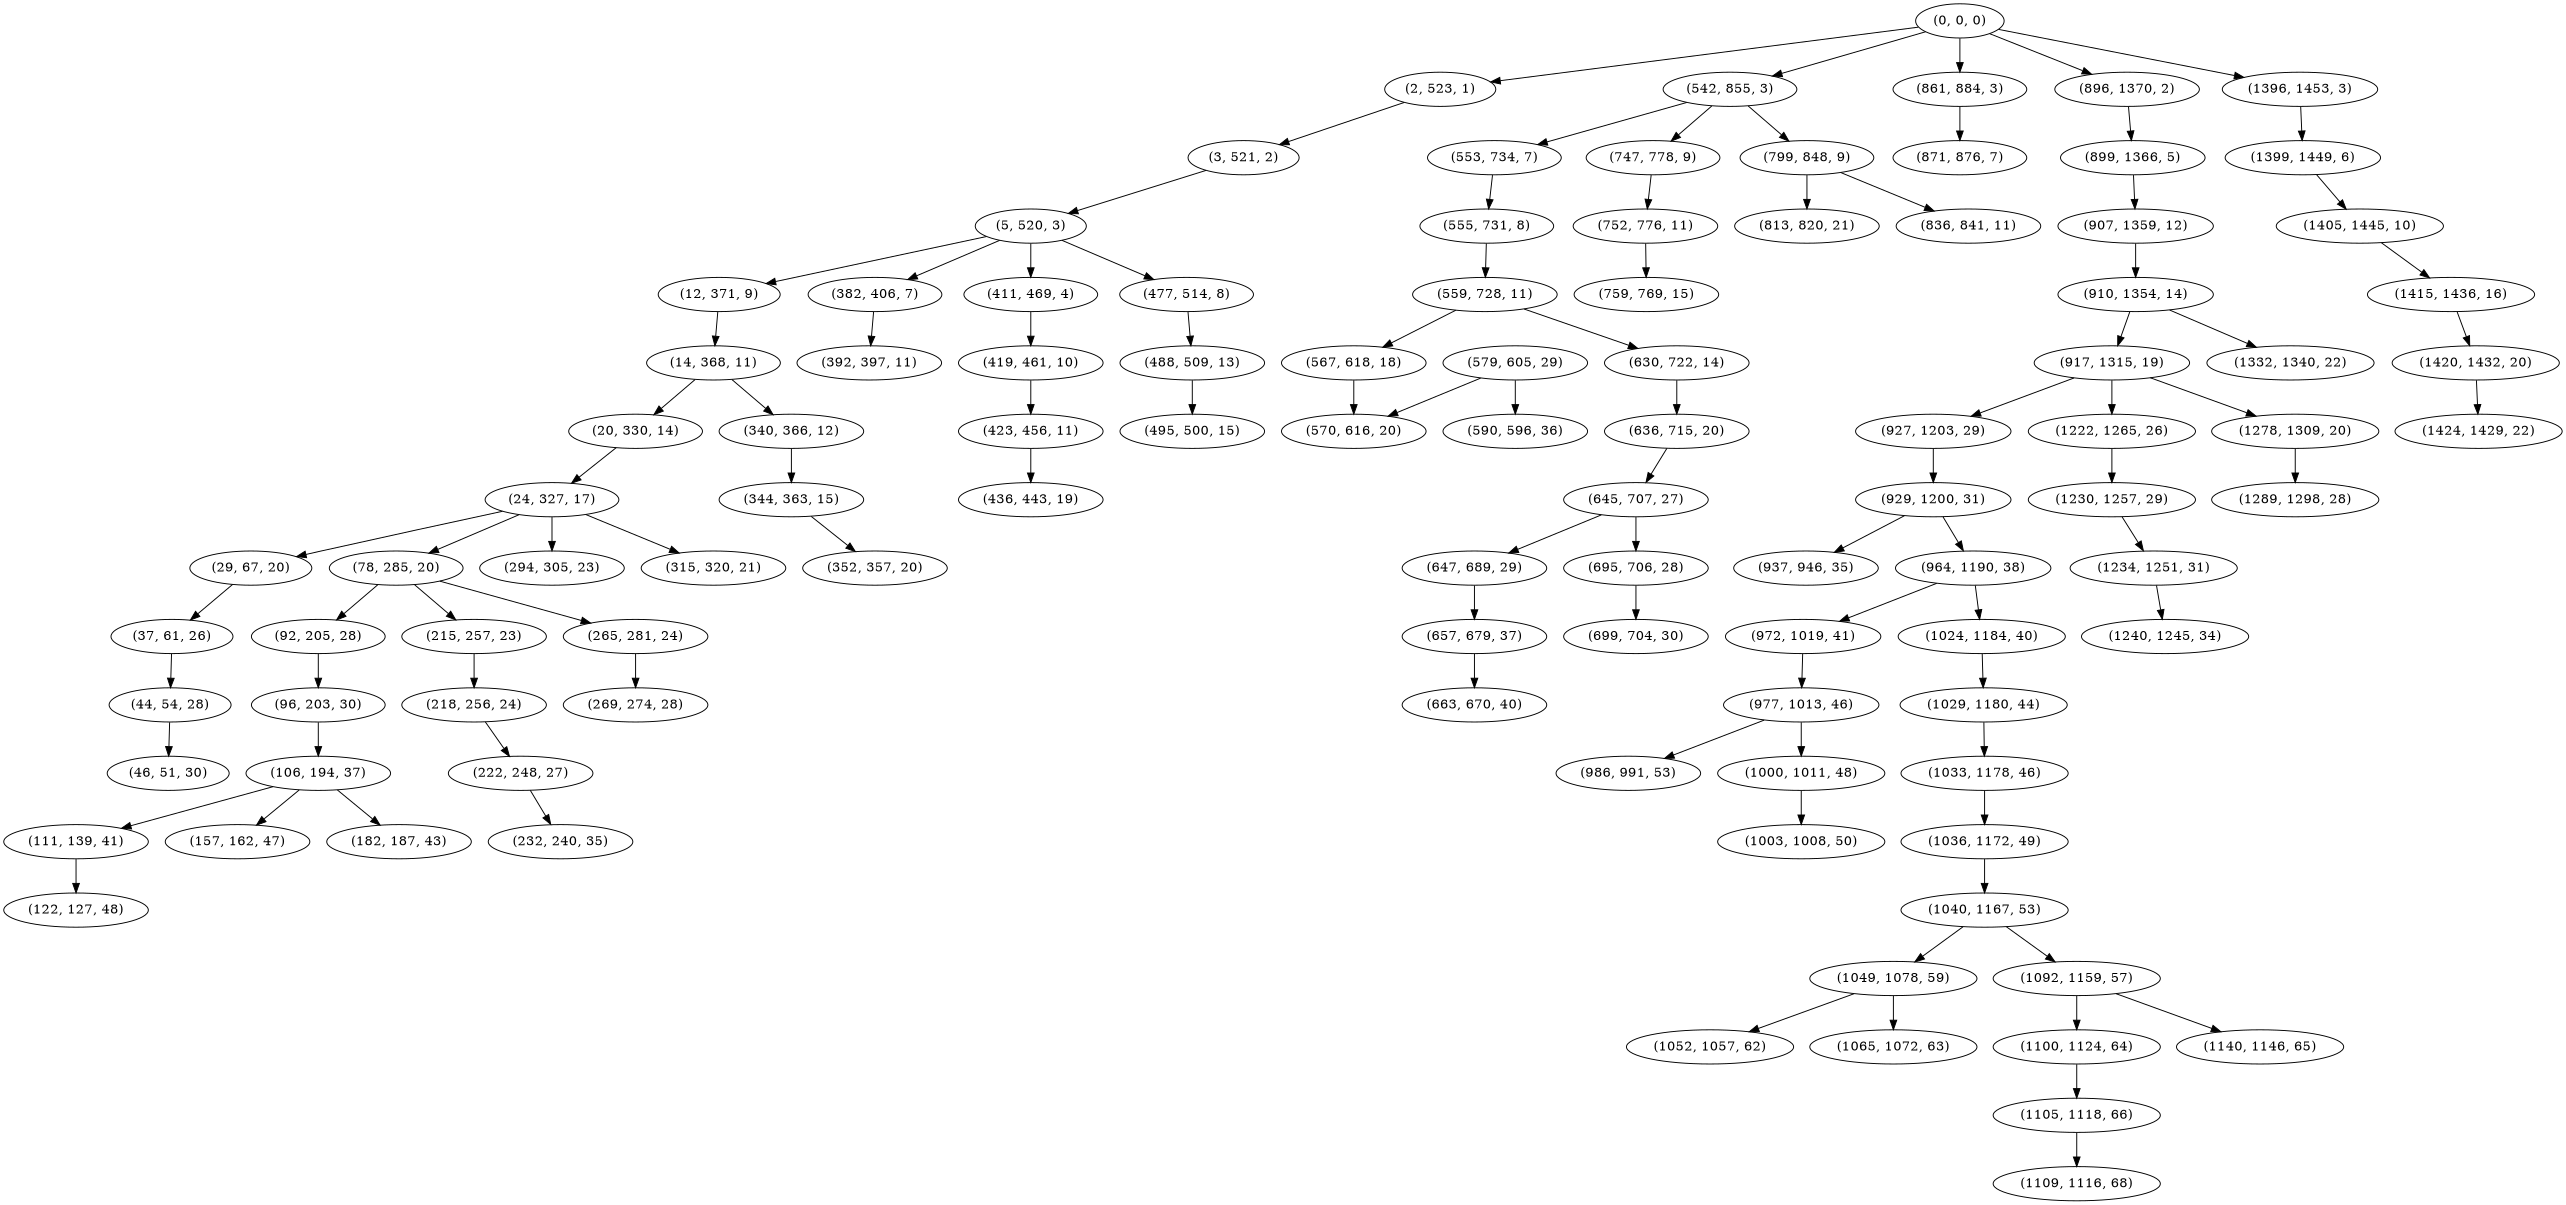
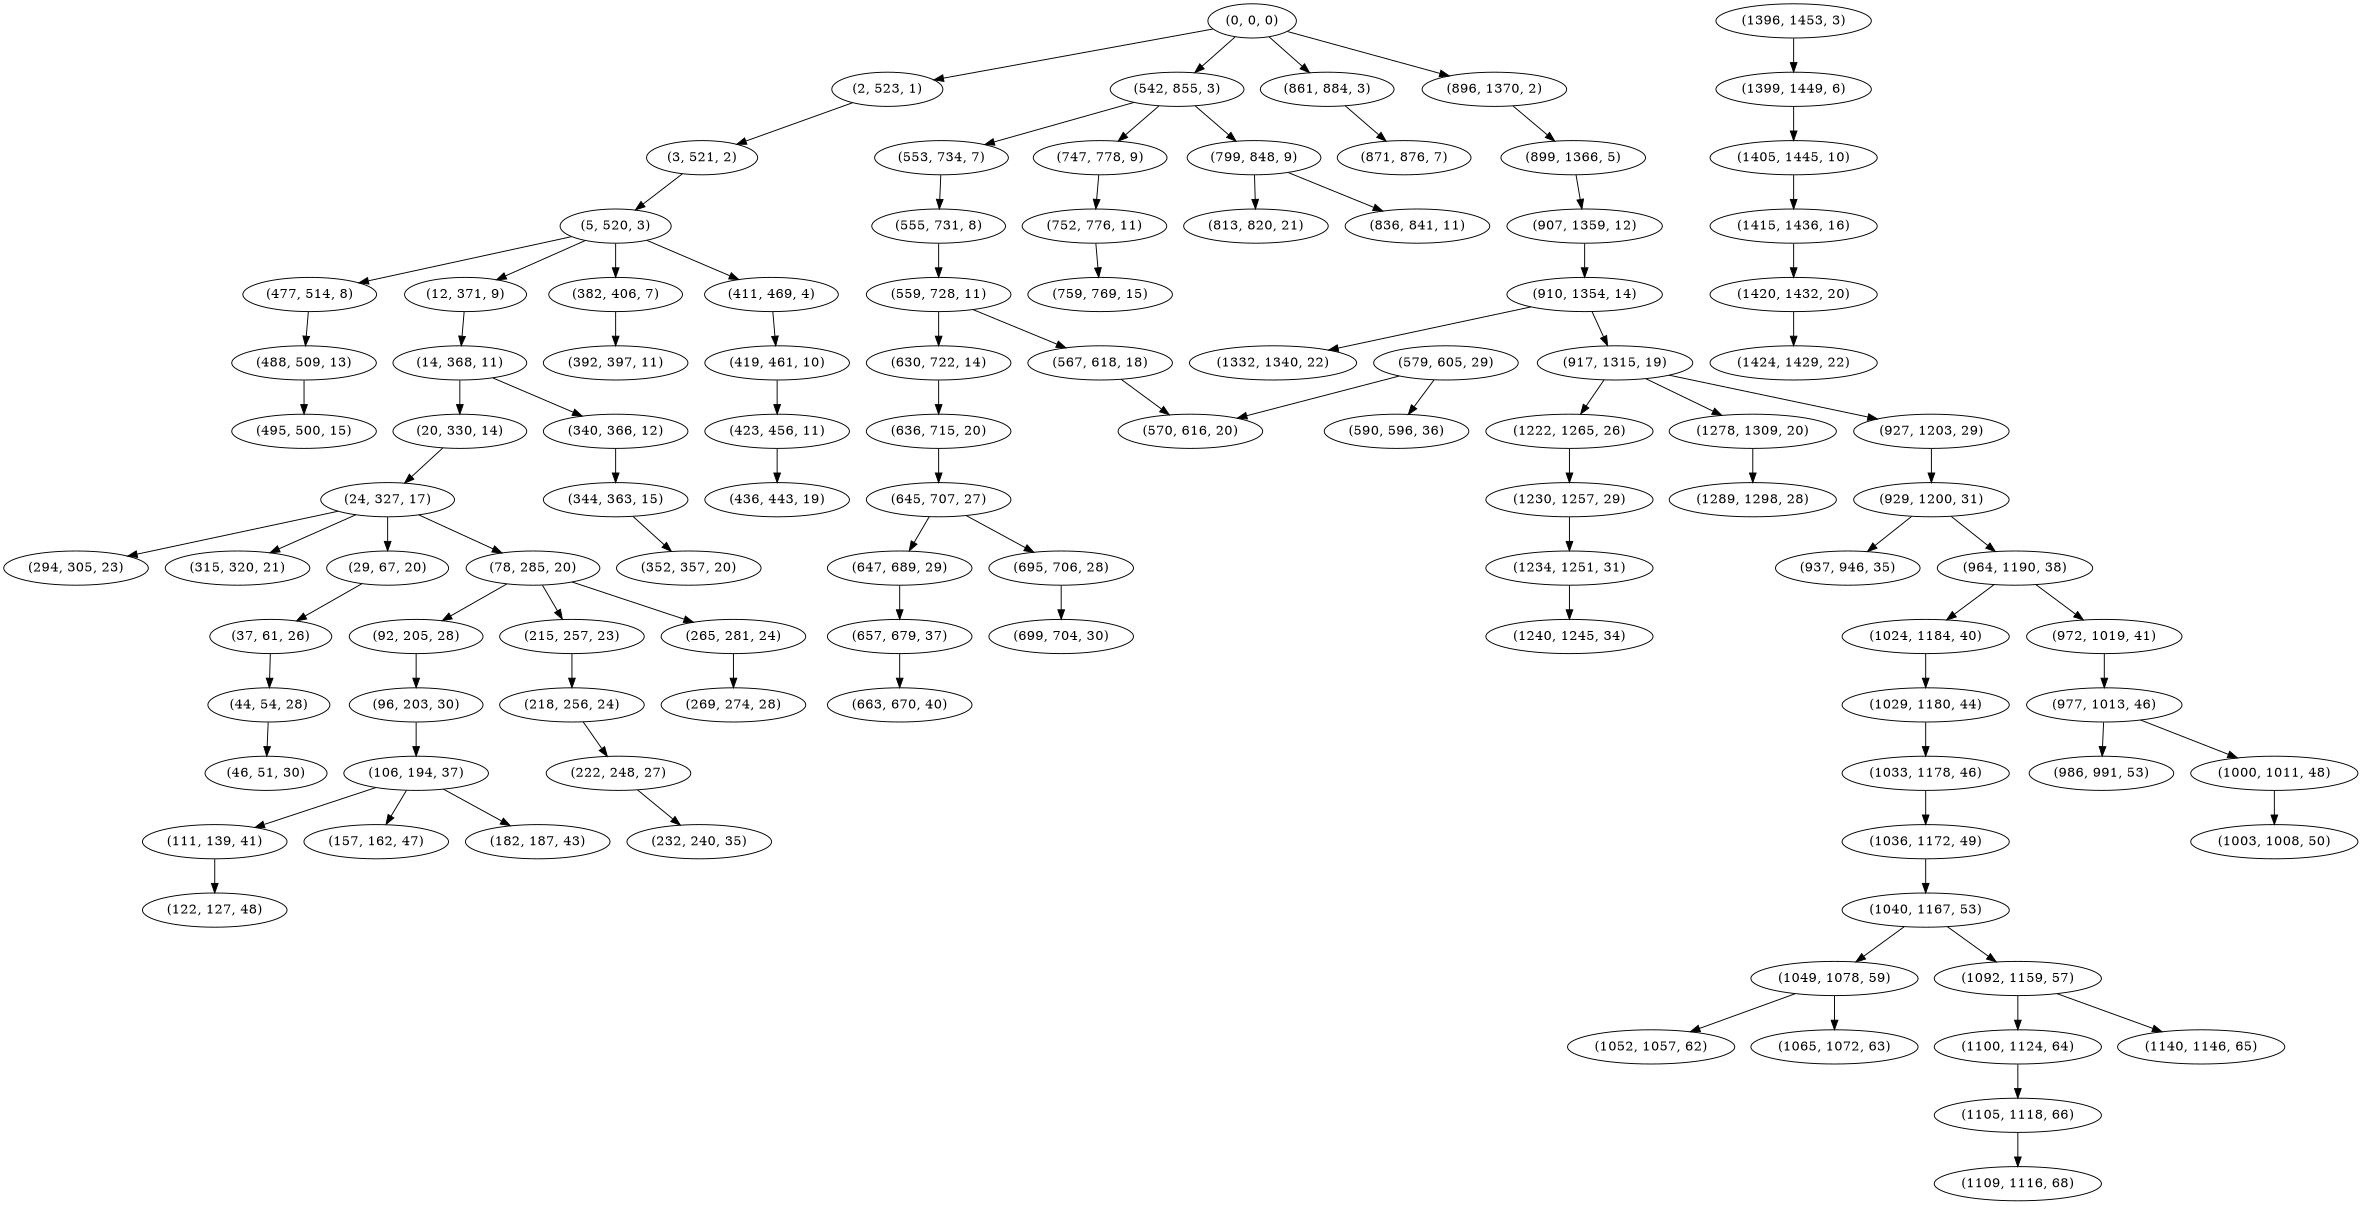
edge "(0, 0, 0)" -> "(1396, 1453, 3)": removed
